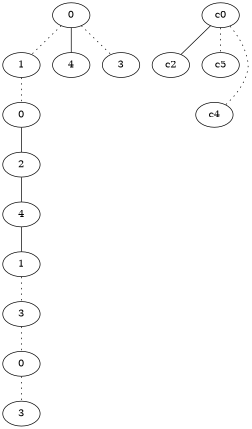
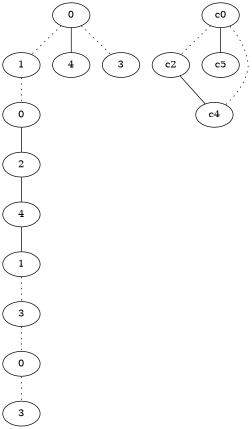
edge "c0" -- "c2": style solid -> dotted
edge "c0" -- "c5": style dotted -> solid
edge "c2" -- "c4": added
